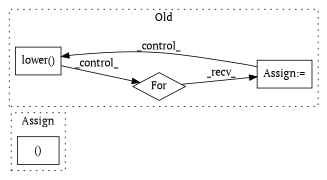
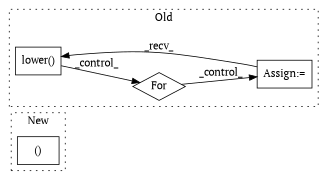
edge "Assign:=" -> "lower()": label "_control_" -> "_recv_"
edge "For" -> "Assign:=": label "_recv_" -> "_control_"
cluster "Assign": label "Assign" -> "New"
